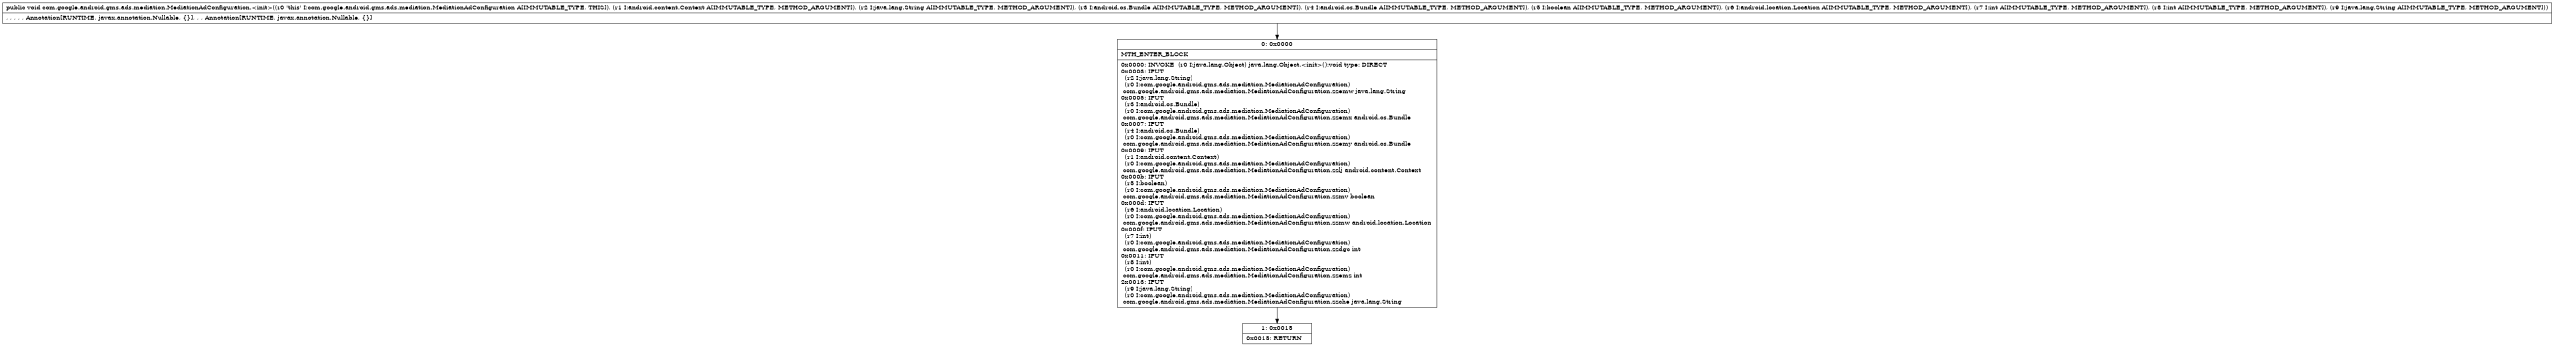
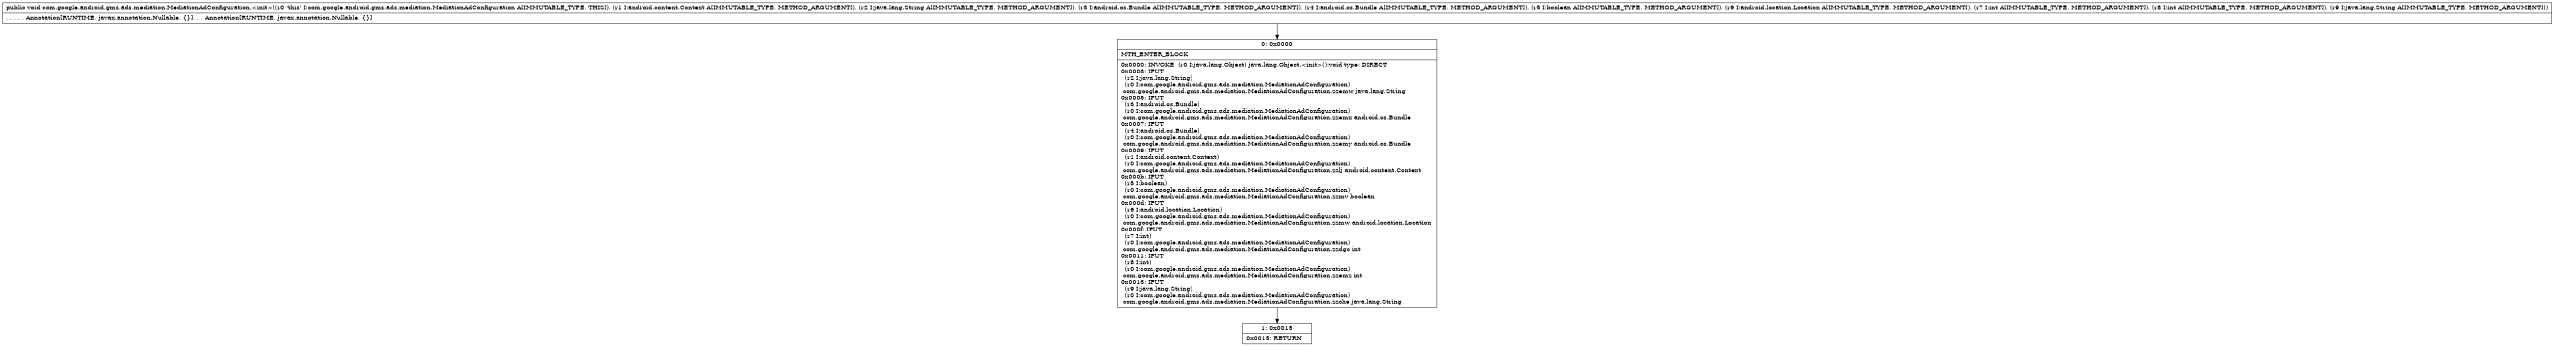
node "0: 0x0000": text "2x0013: IPUT" -> "0x0013: IPUT"
